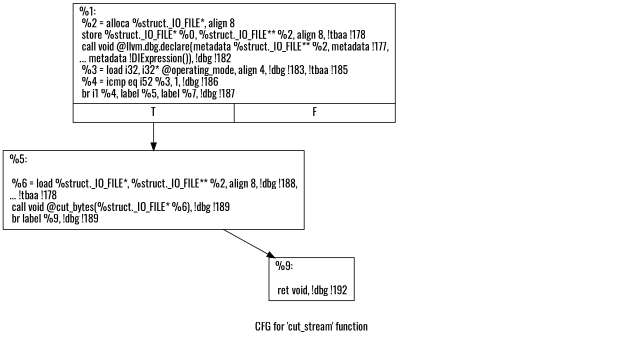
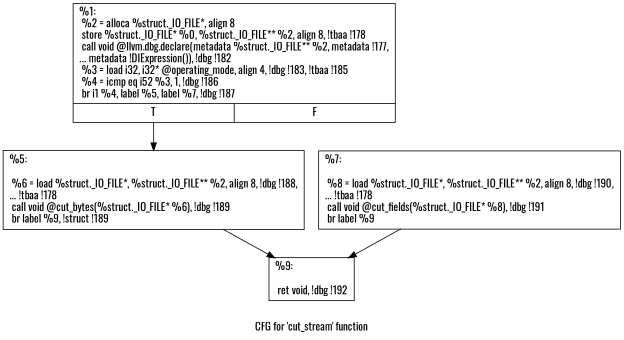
node "%7:": added
node "%5:": text "br label %9, !dbg !189" -> "br label %9, !struct !189"
